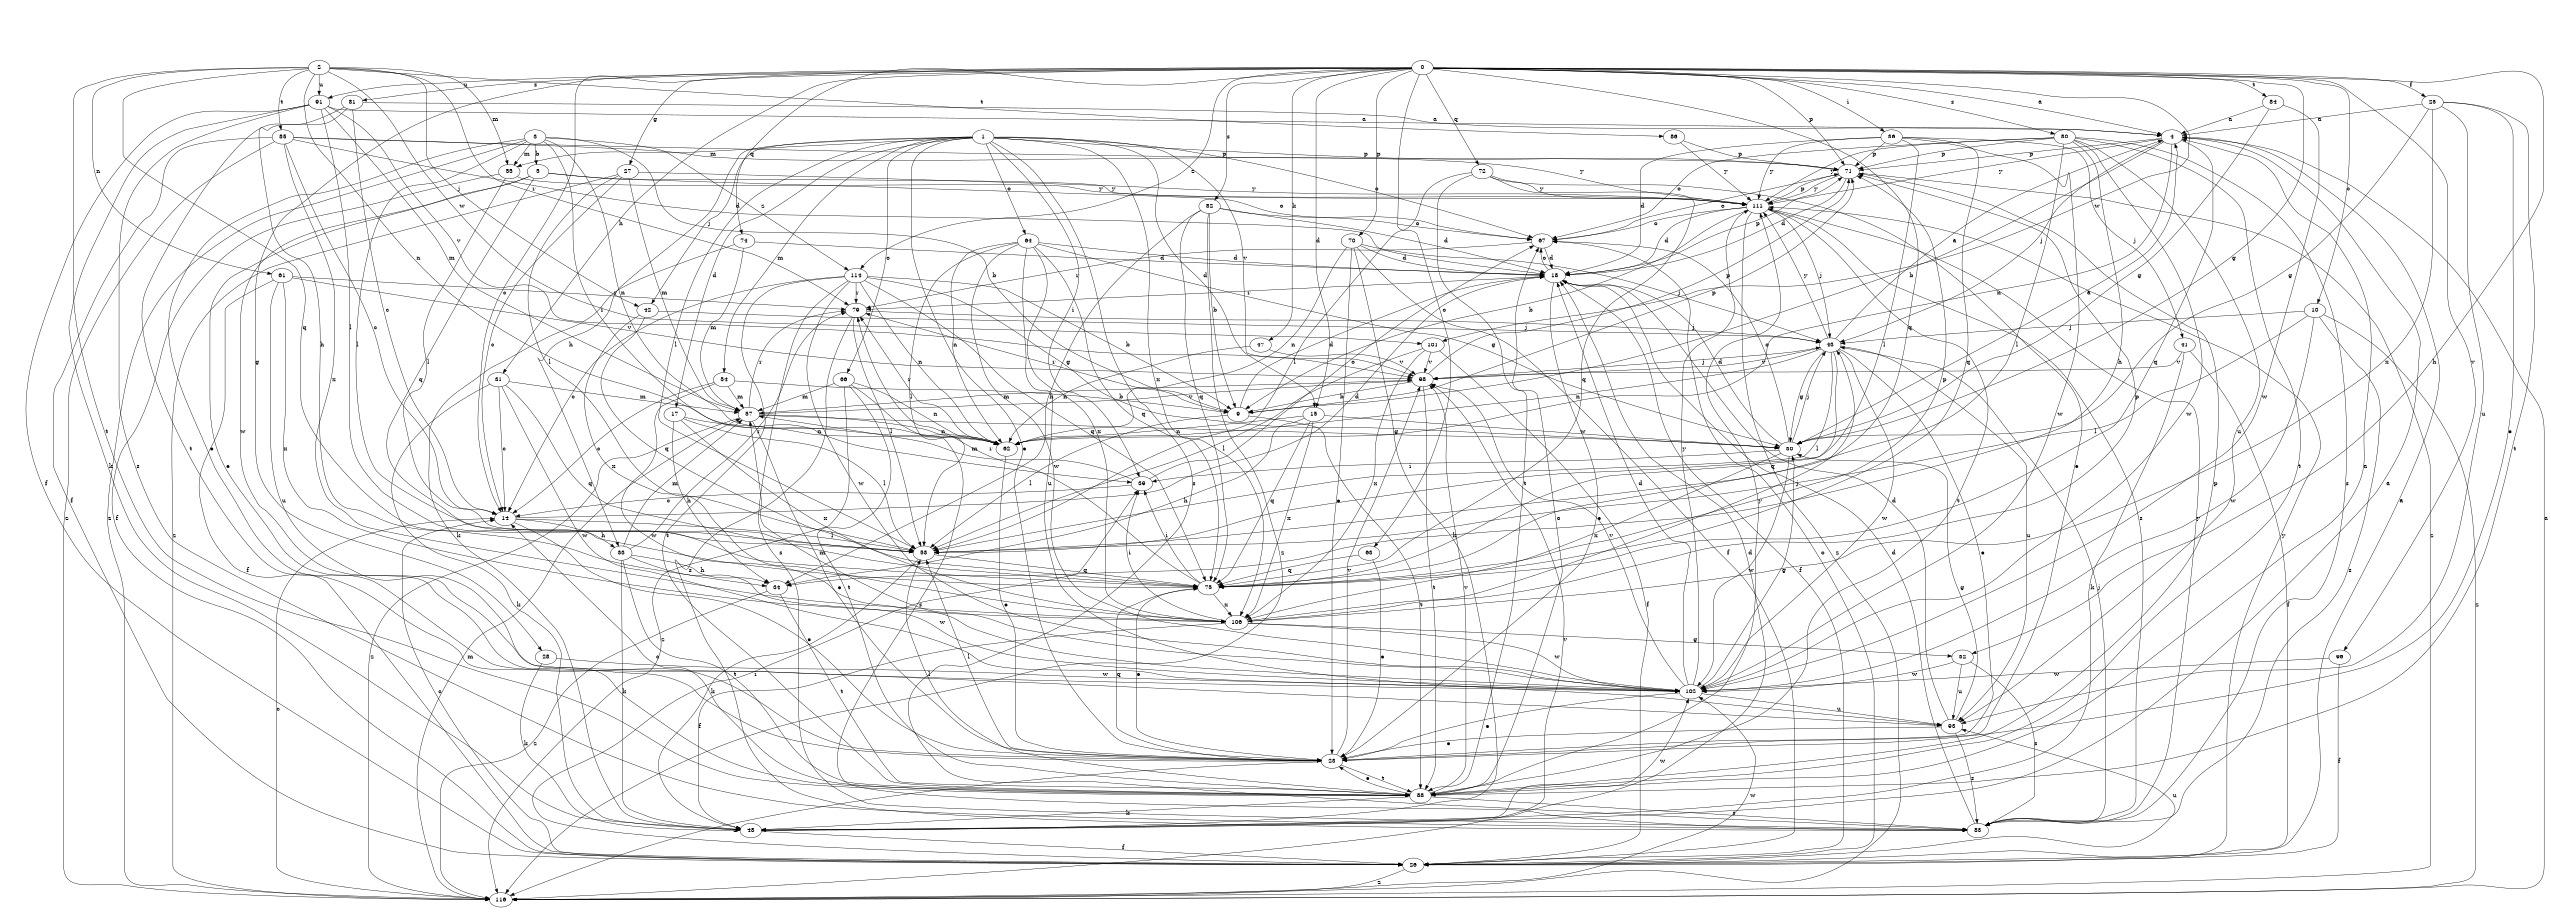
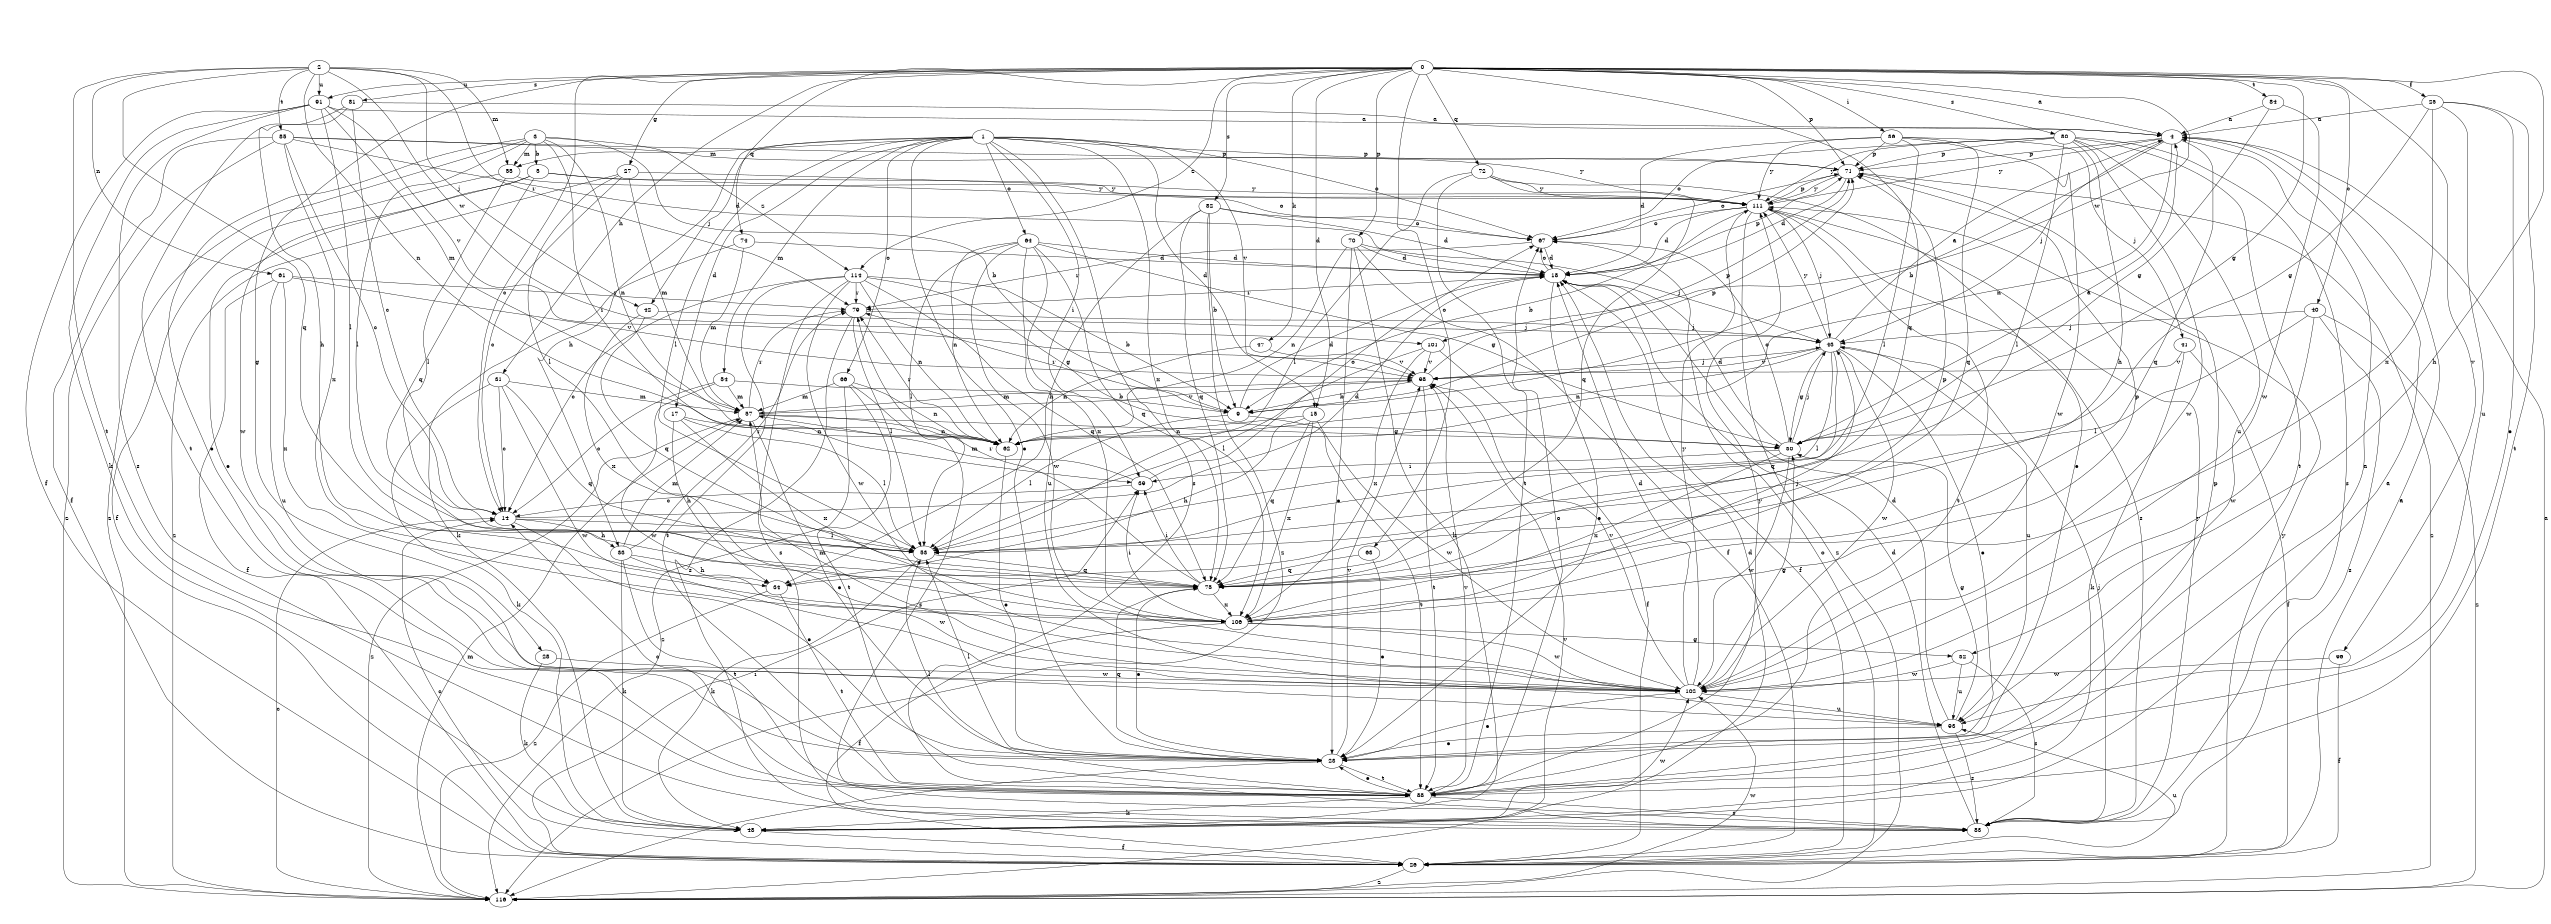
node "86": removed
node "10": label "10" -> "40"
edge "15" -> "30": now "15" -> "102"
edge "106" -> "48": now "106" -> "26"
